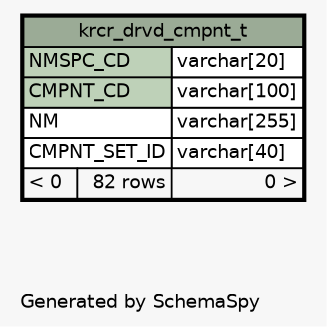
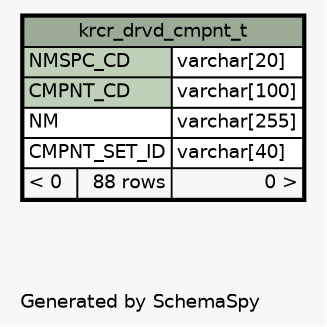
node "krcr_drvd_cmpnt_t": text "82 rows" -> "88 rows"
